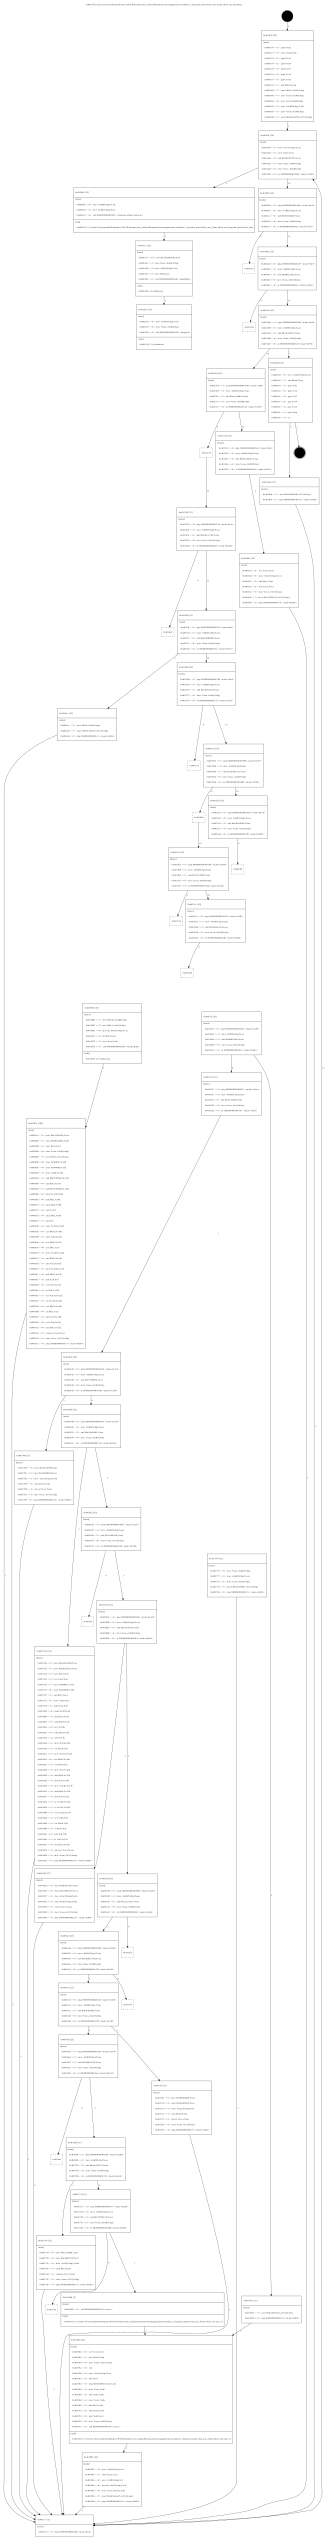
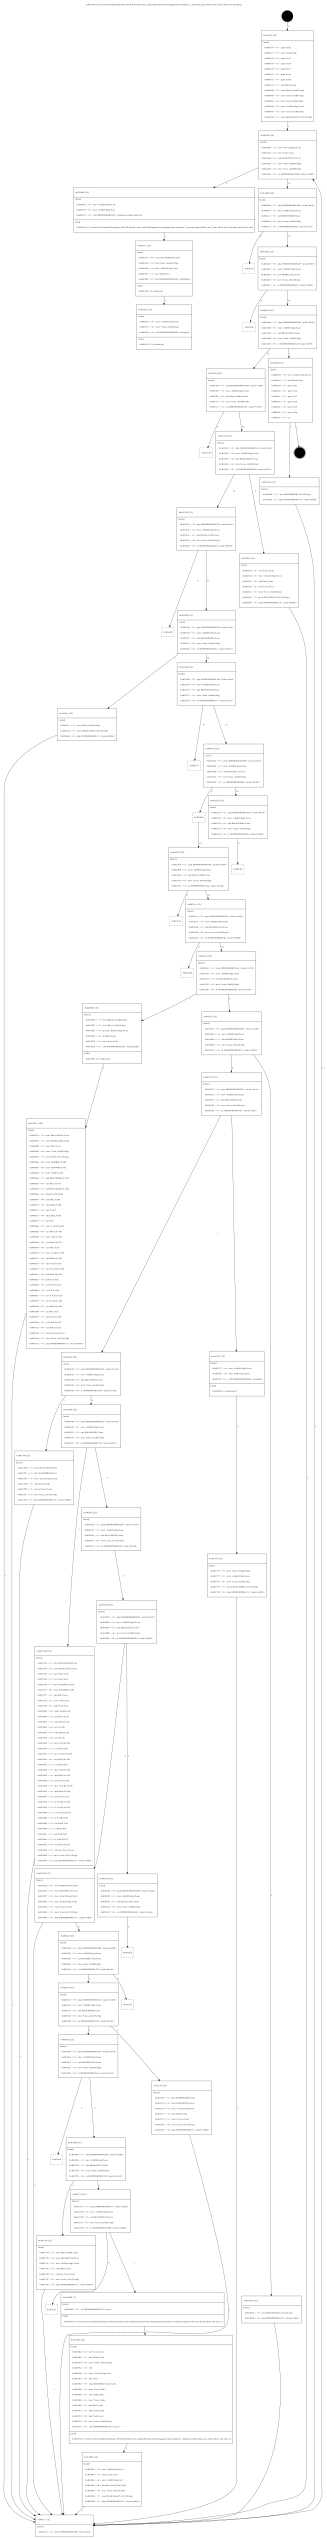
edge "0x401c29" -> "0x401536 [25]": now "0x40151d [25]" -> "0x401536 [25]"
node "0x4015e5 [25]": added
node "0x401767 [13]": added
node "0x401bf4": removed
edge "0x401694 [25]" -> "0x4016ad [25]": now "0x40192d [27]" -> "0x4016ad [25]"
edge "0x401921 [12]" -> "0x40194d [52]": now "0x401921 [12]" -> "0x401c7e [5]"
